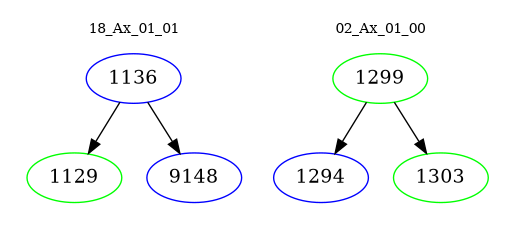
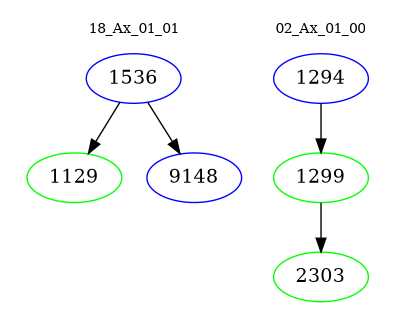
node "1136": label "1136" -> "1536"
edge "1299" -> "1294": reversed
node "1303": label "1303" -> "2303"
